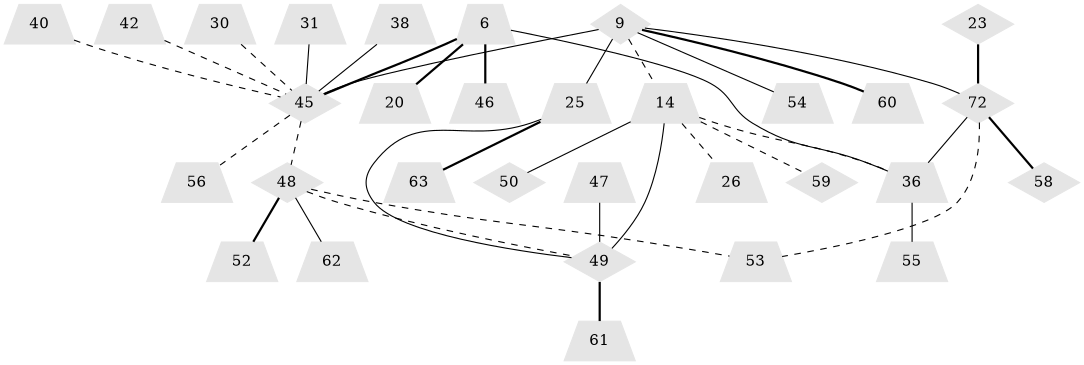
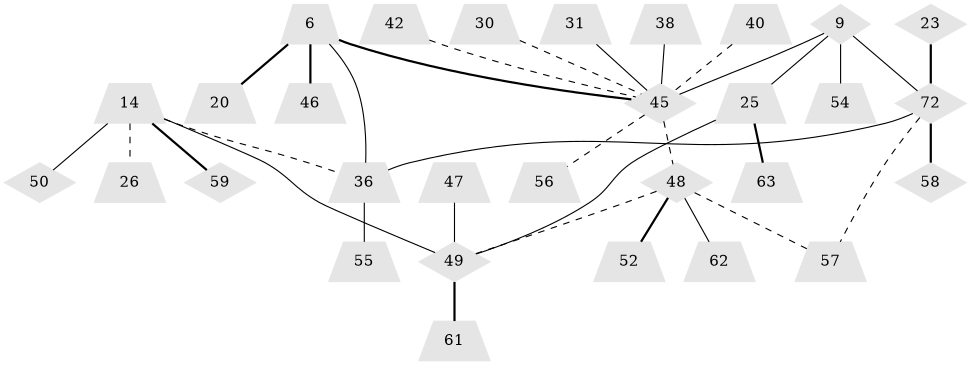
edge "9" -- "14": removed
node "60": removed
edge "14" -- "59": style dashed -> bold
node "53": label "53" -> "57"
